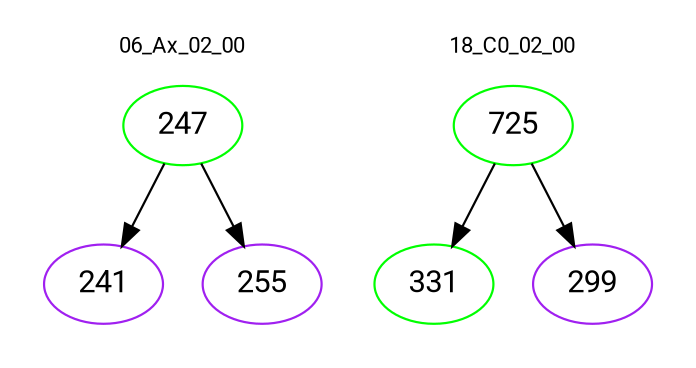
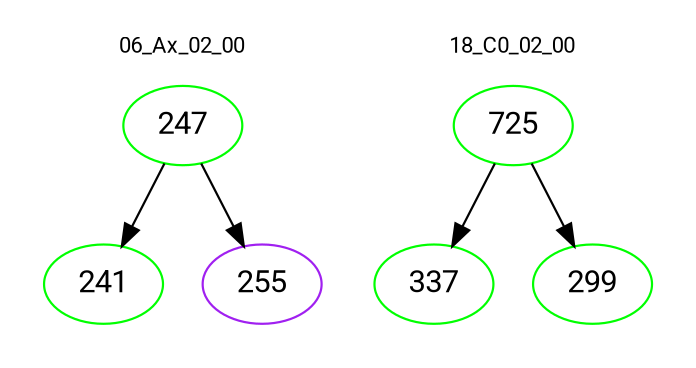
node "241": color purple -> green
node "331": label "331" -> "337"
node "299": color purple -> green
